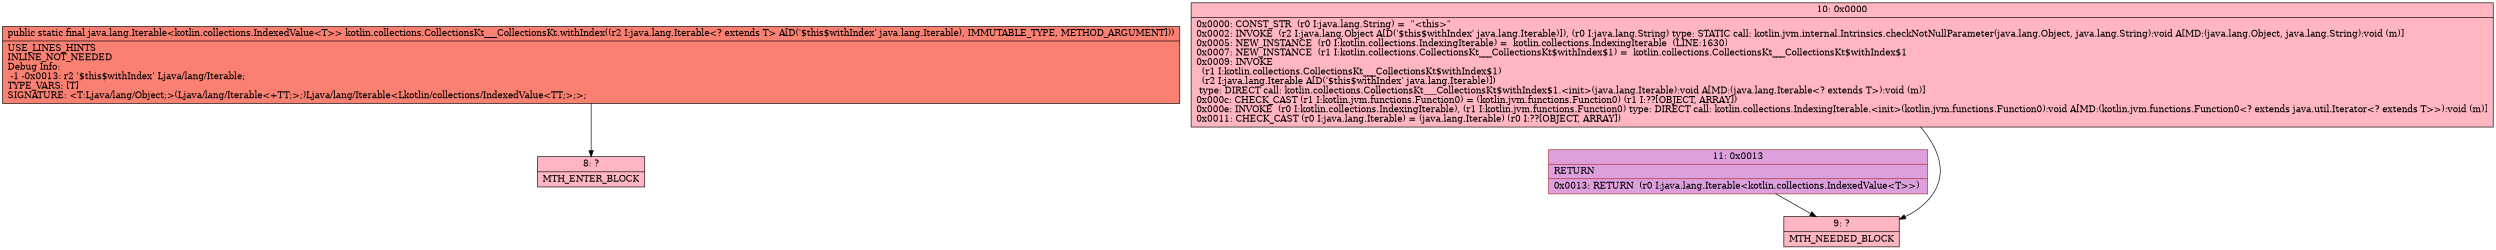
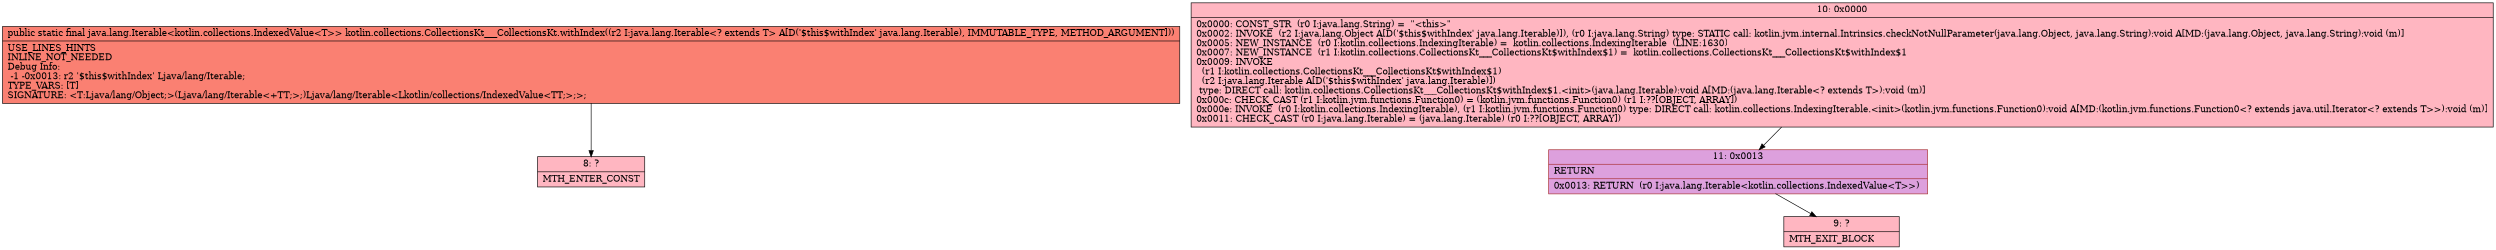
edge "10: 0x0000" -> "9: ?": now "10: 0x0000" -> "11: 0x0013"
node "8: ?": text "MTH_ENTER_BLOCK" -> "MTH_ENTER_CONST"
node "9: ?": text "MTH_NEEDED_BLOCK" -> "MTH_EXIT_BLOCK"
